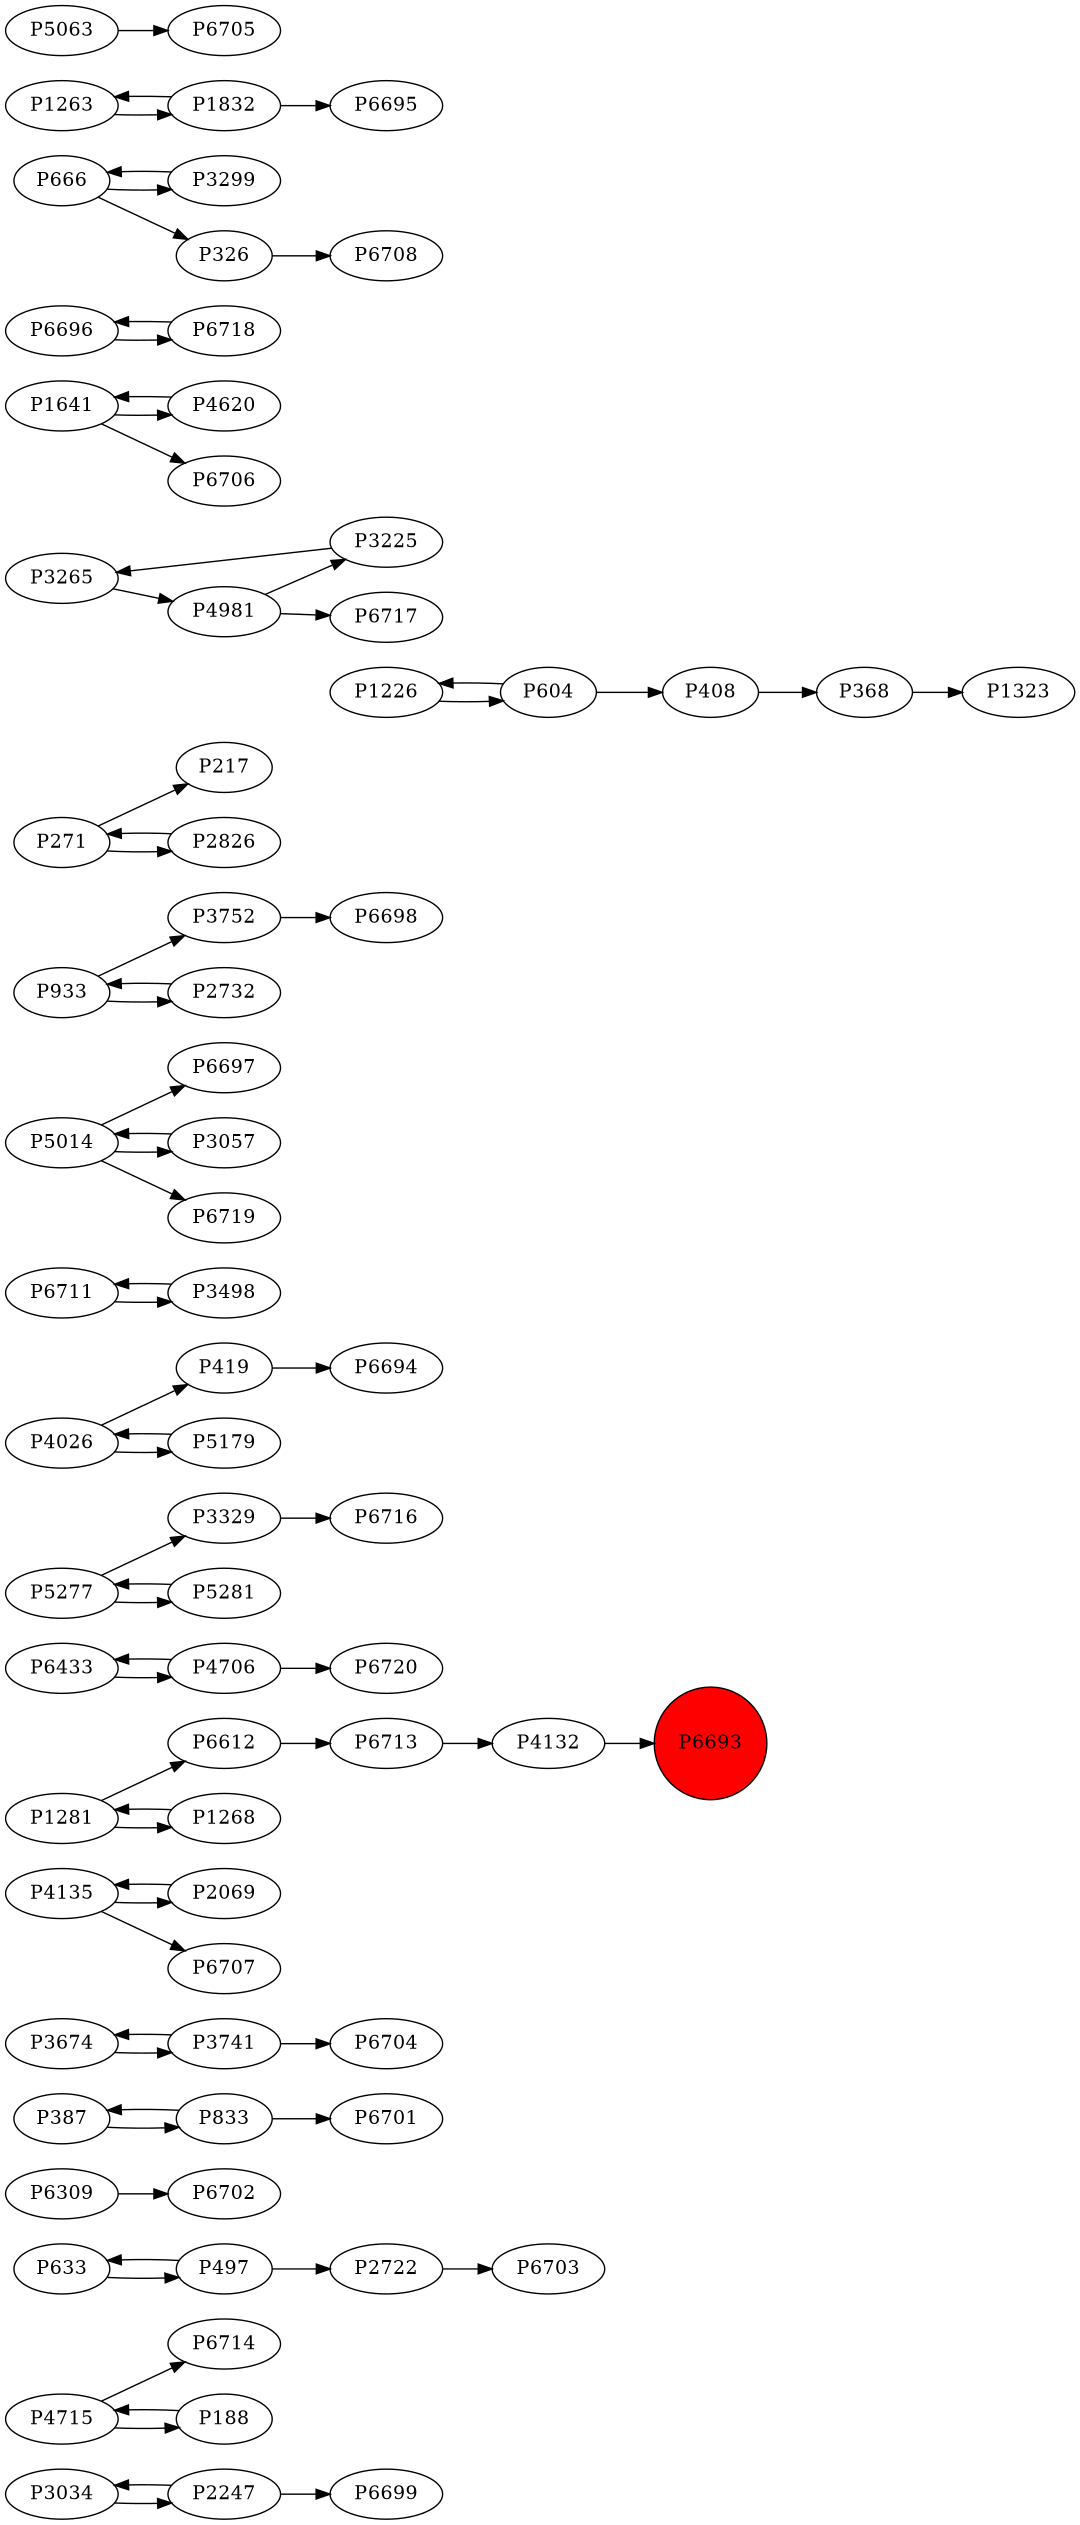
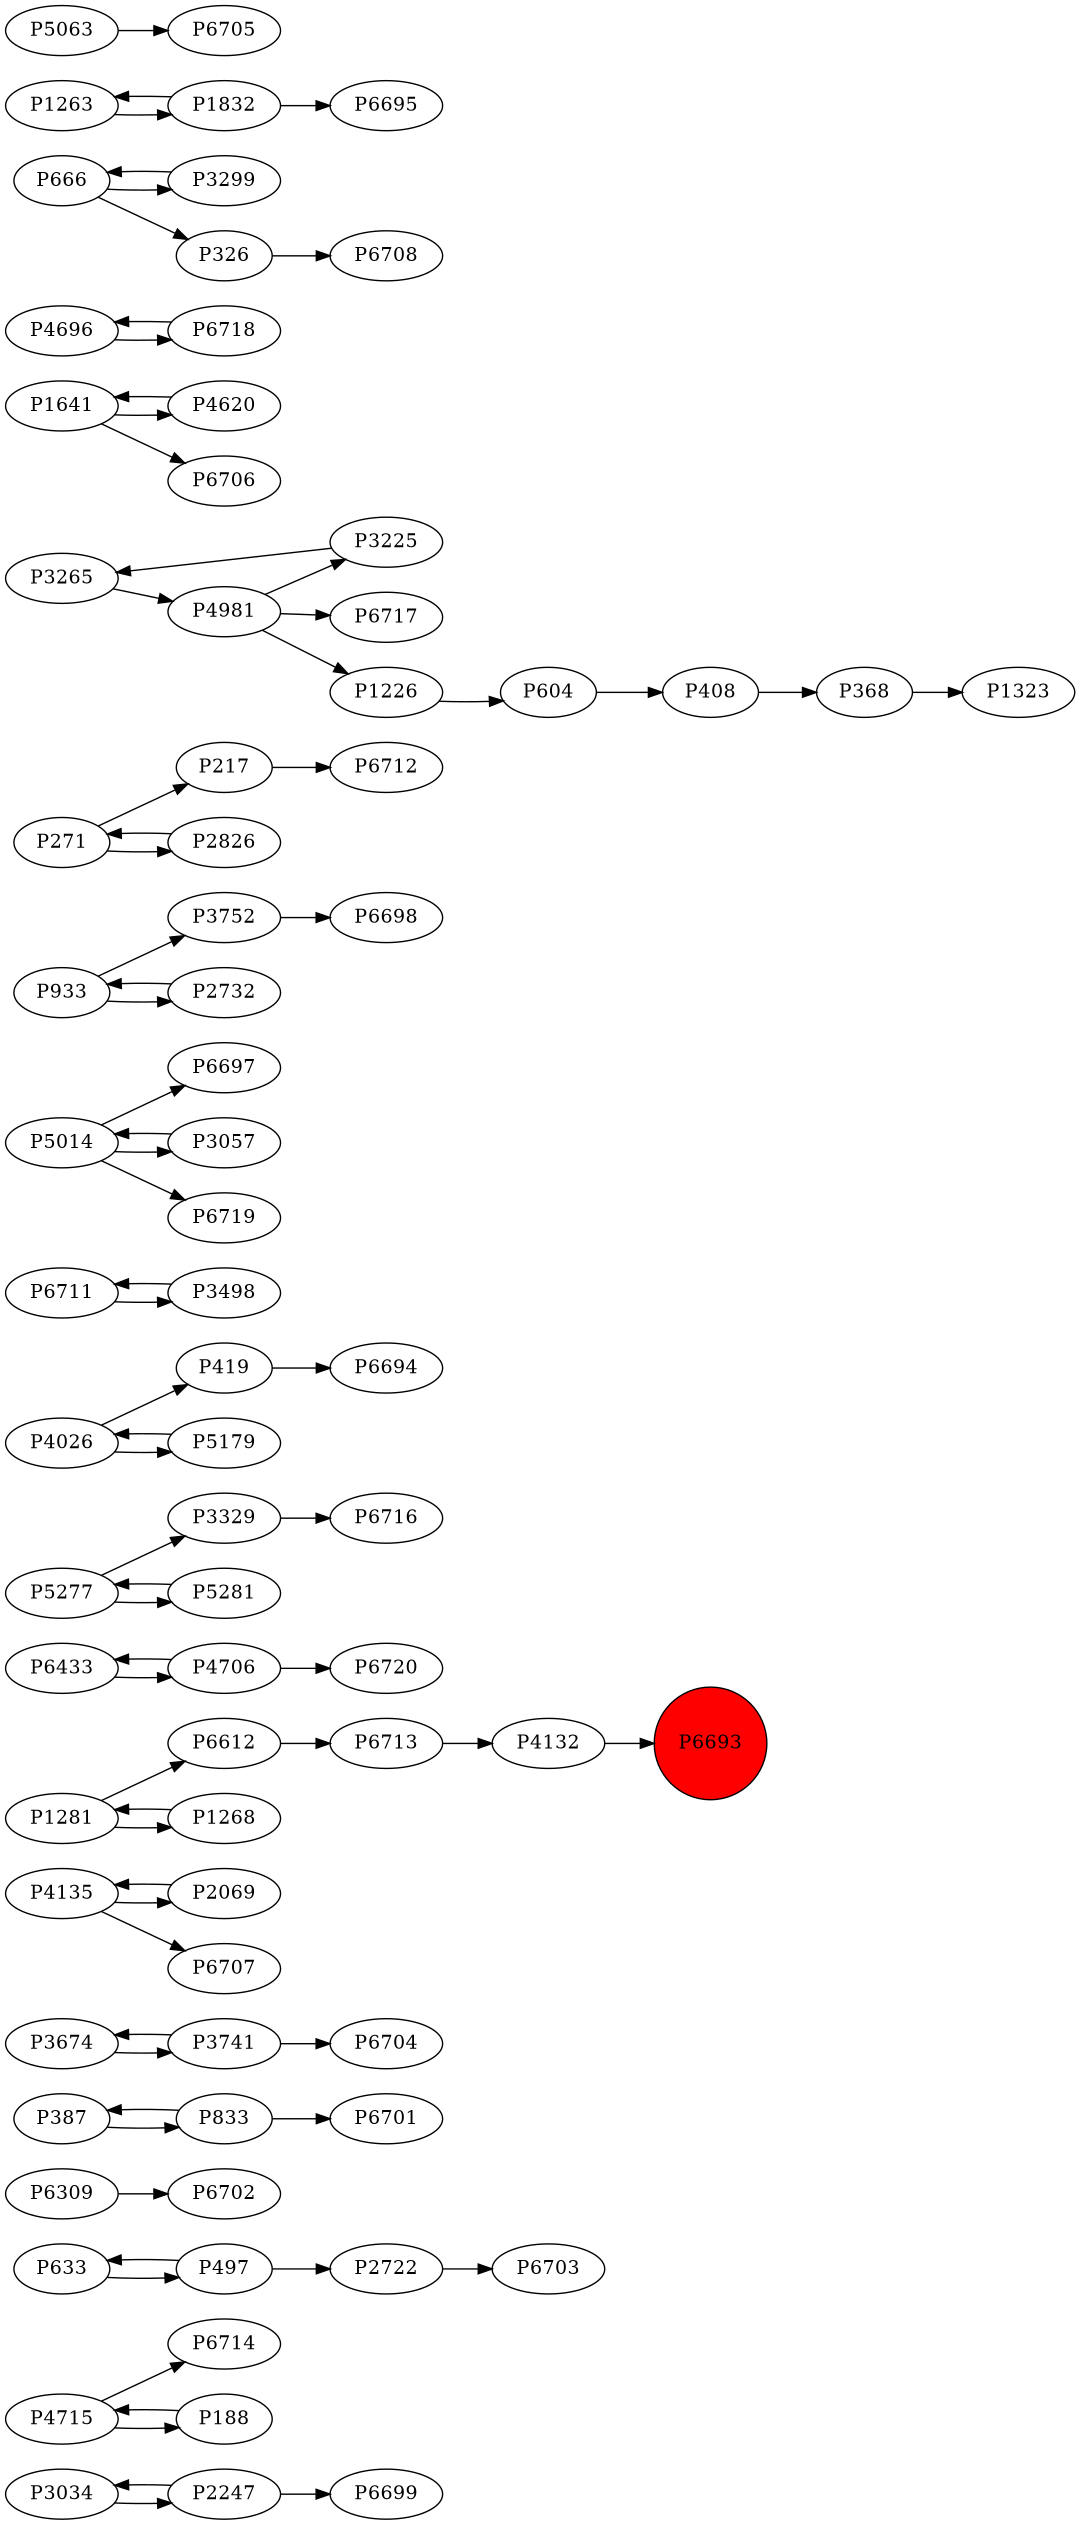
node "P6696": label "P6696" -> "P4696"
edge "P604" -> "P1226": now "P4981" -> "P1226"
node "P6712": added
